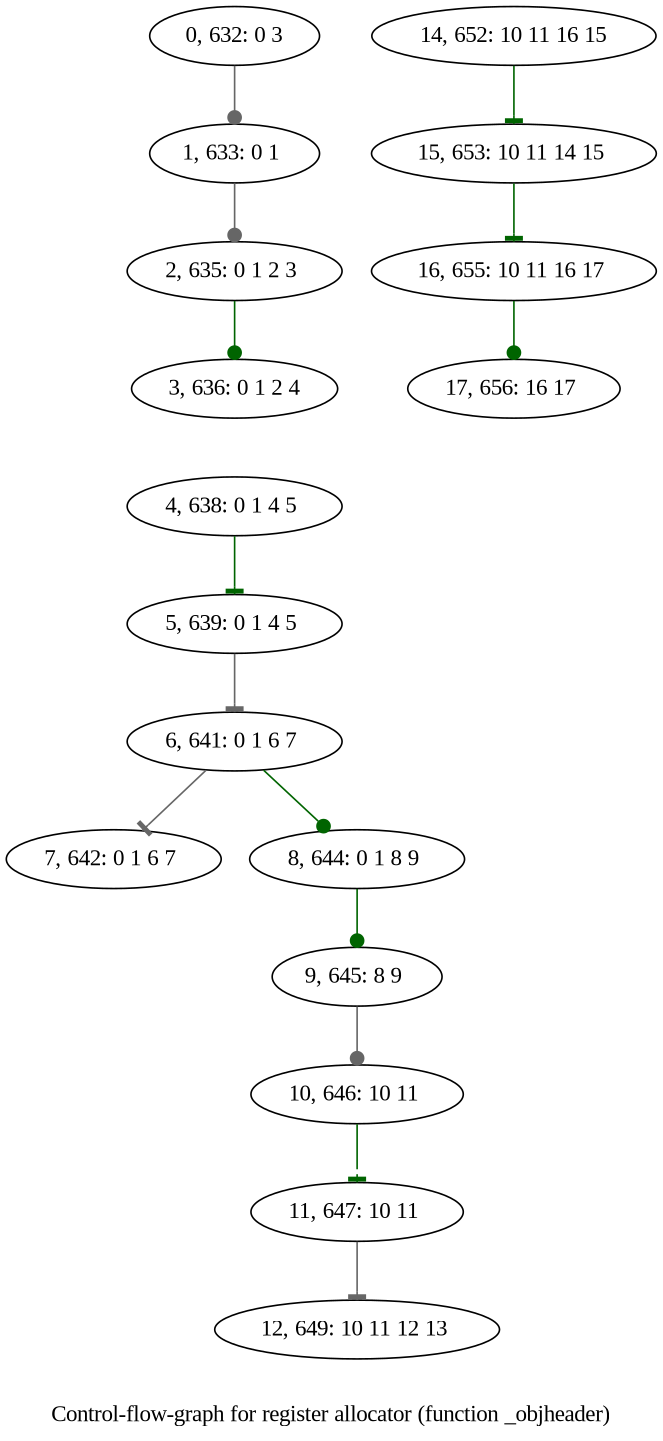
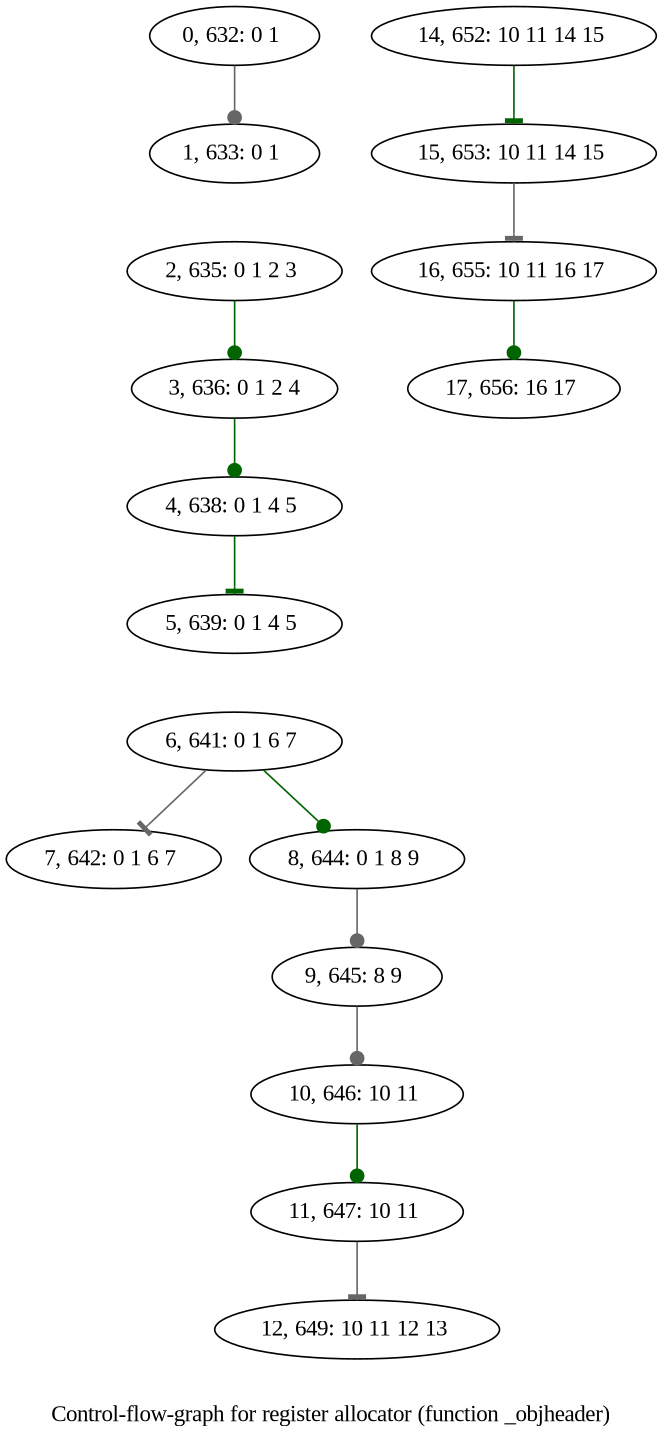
node "0, 632: 0 3": label "0, 632: 0 3" -> "0, 632: 0 1"
node "14, 652: 10 11 16 15": label "14, 652: 10 11 16 15" -> "14, 652: 10 11 14 15"
edge "1, 633: 0 1" -> "2, 635: 0 1 2 3": removed
edge "15, 653: 10 11 14 15" -> "16, 655: 10 11 16 17": color darkgreen -> gray40
edge "3, 636: 0 1 2 4" -> "4, 638: 0 1 4 5": added
edge "5, 639: 0 1 4 5" -> "6, 641: 0 1 6 7": removed
edge "8, 644: 0 1 8 9" -> "9, 645: 8 9": color darkgreen -> gray40
edge "10, 646: 10 11" -> "11, 647: 10 11": arrowhead tee -> dot
